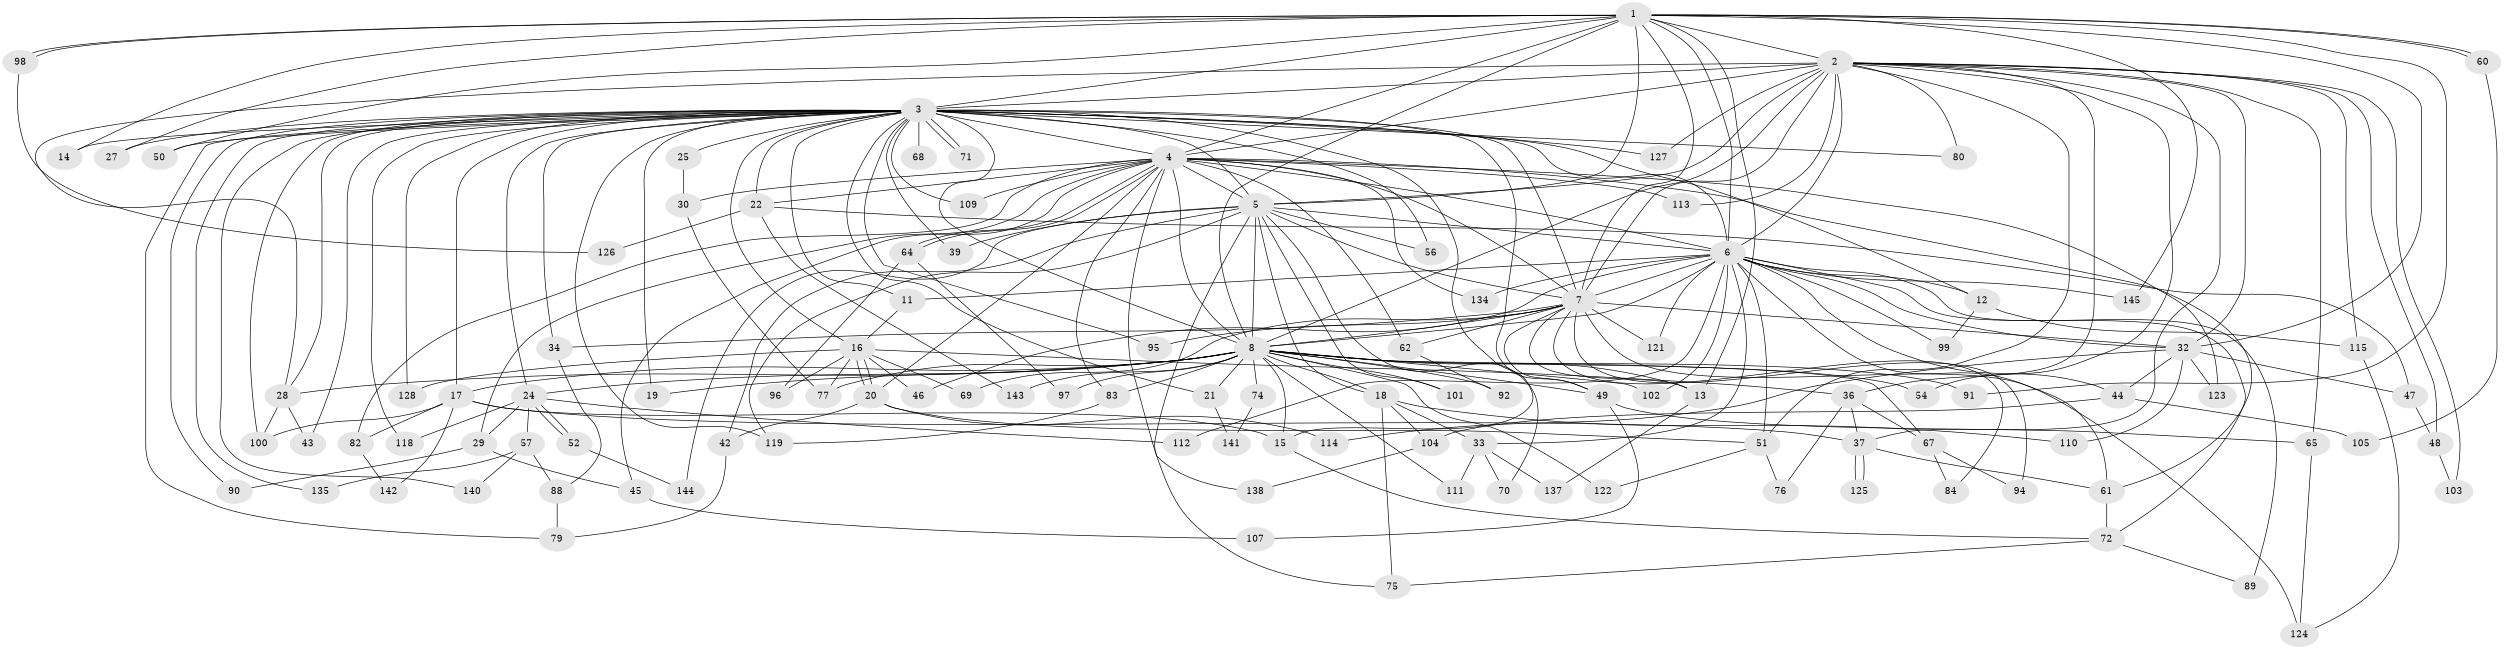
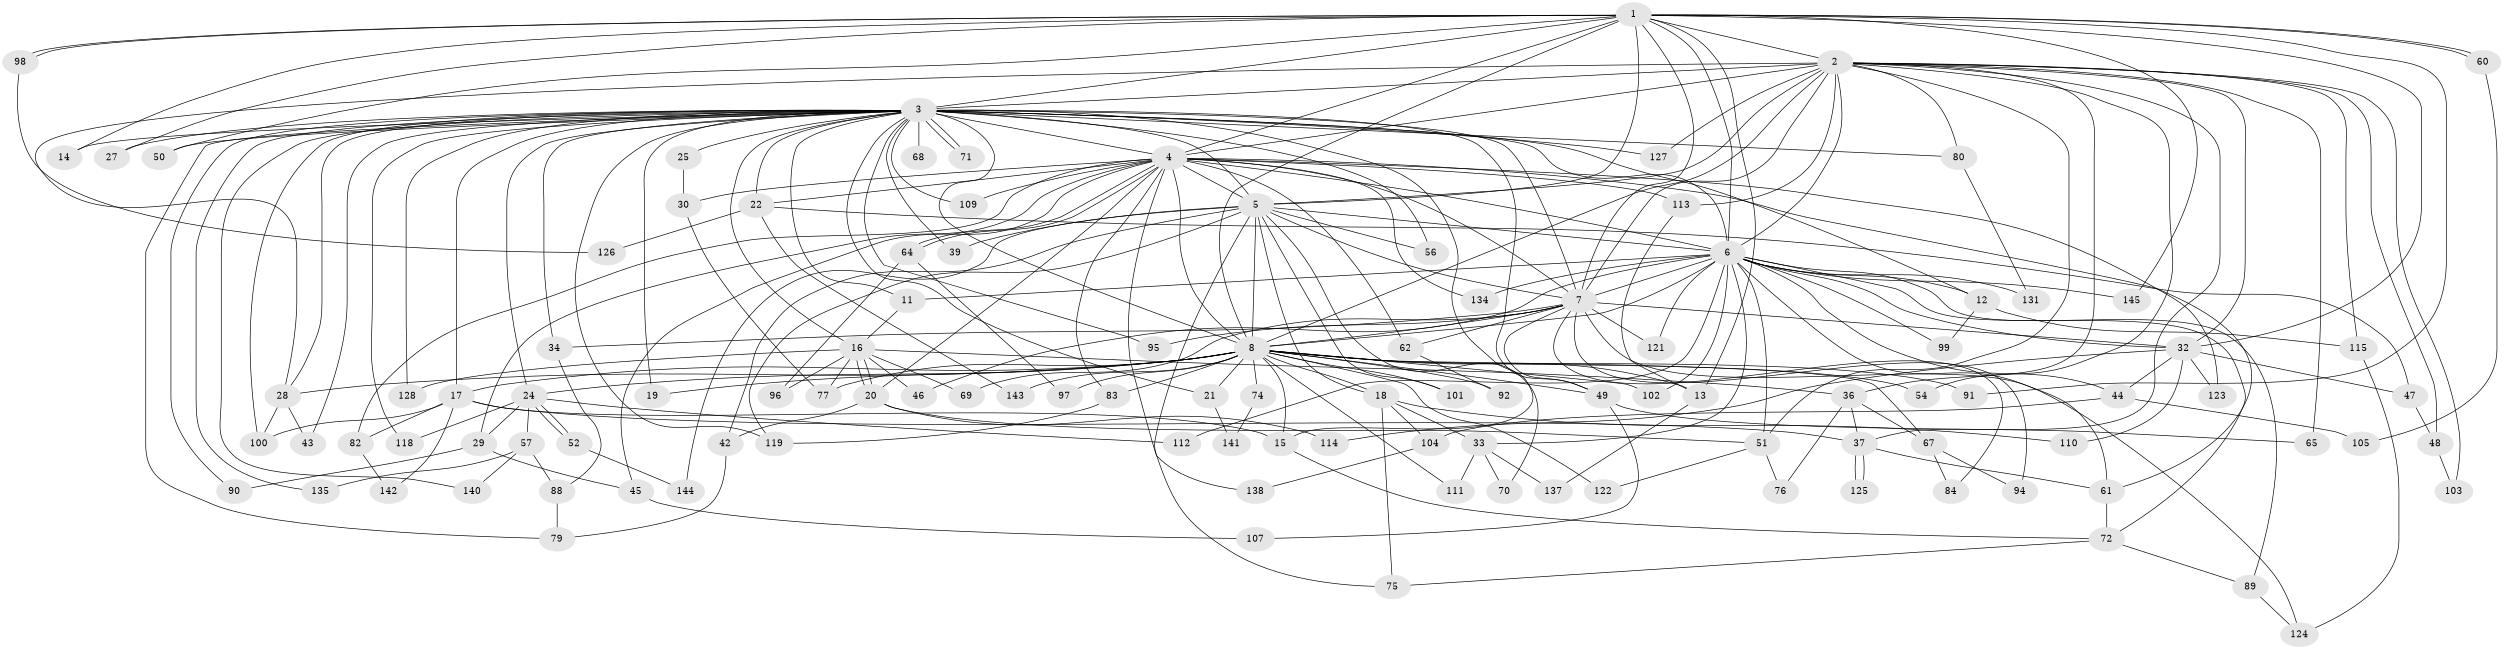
node "131": added
edge "7" -- "13": now "113" -- "13"
edge "65" -- "124": now "89" -- "124"
